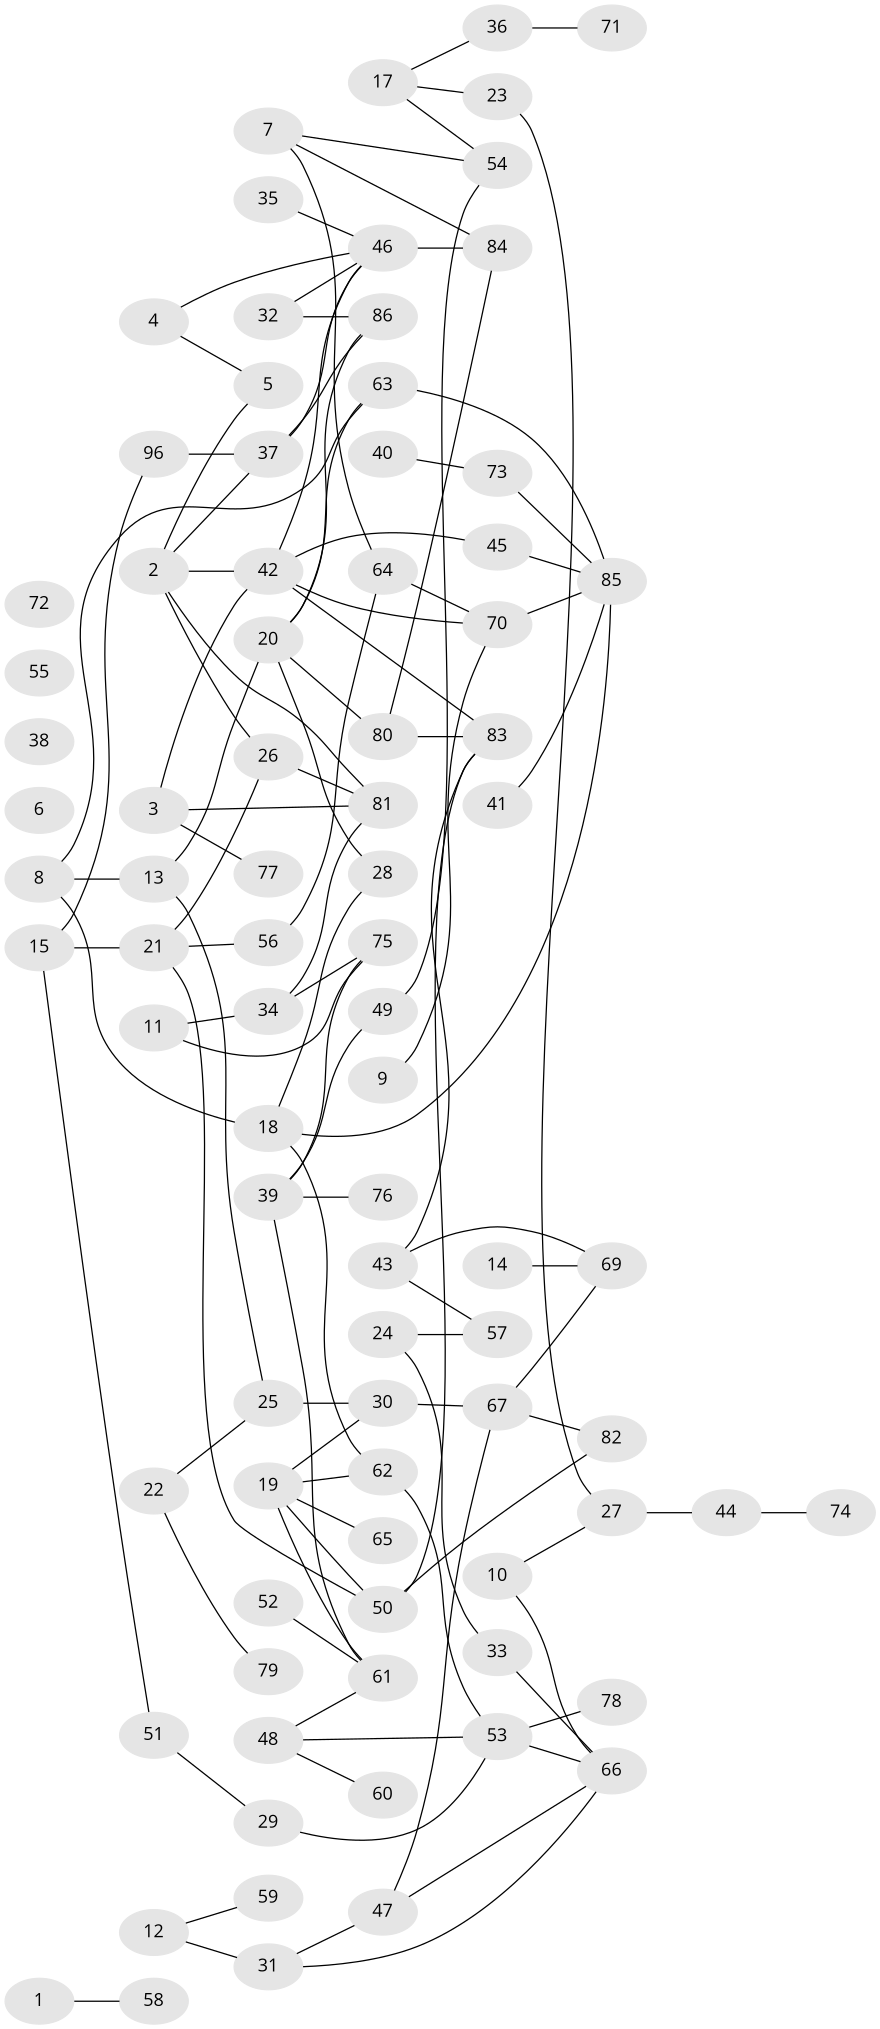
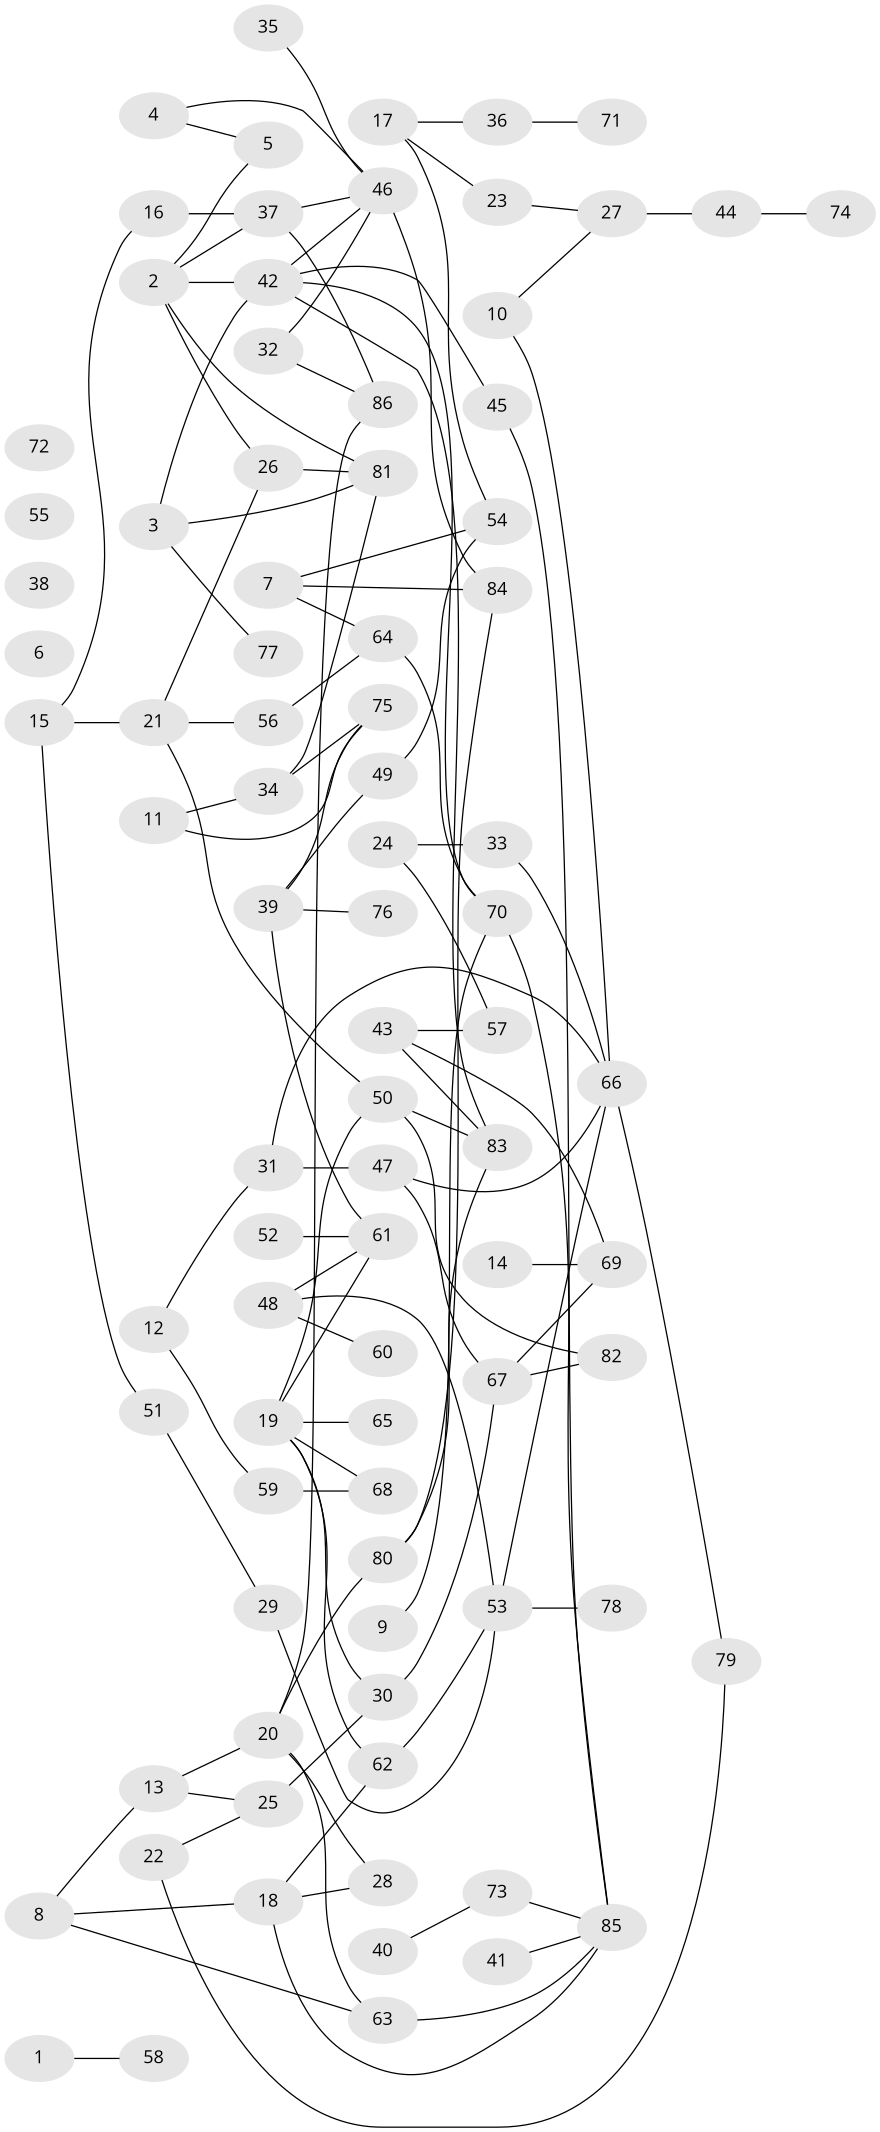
node "96": label "96" -> "16"
edge "66" -- "79": added
node "68": added
